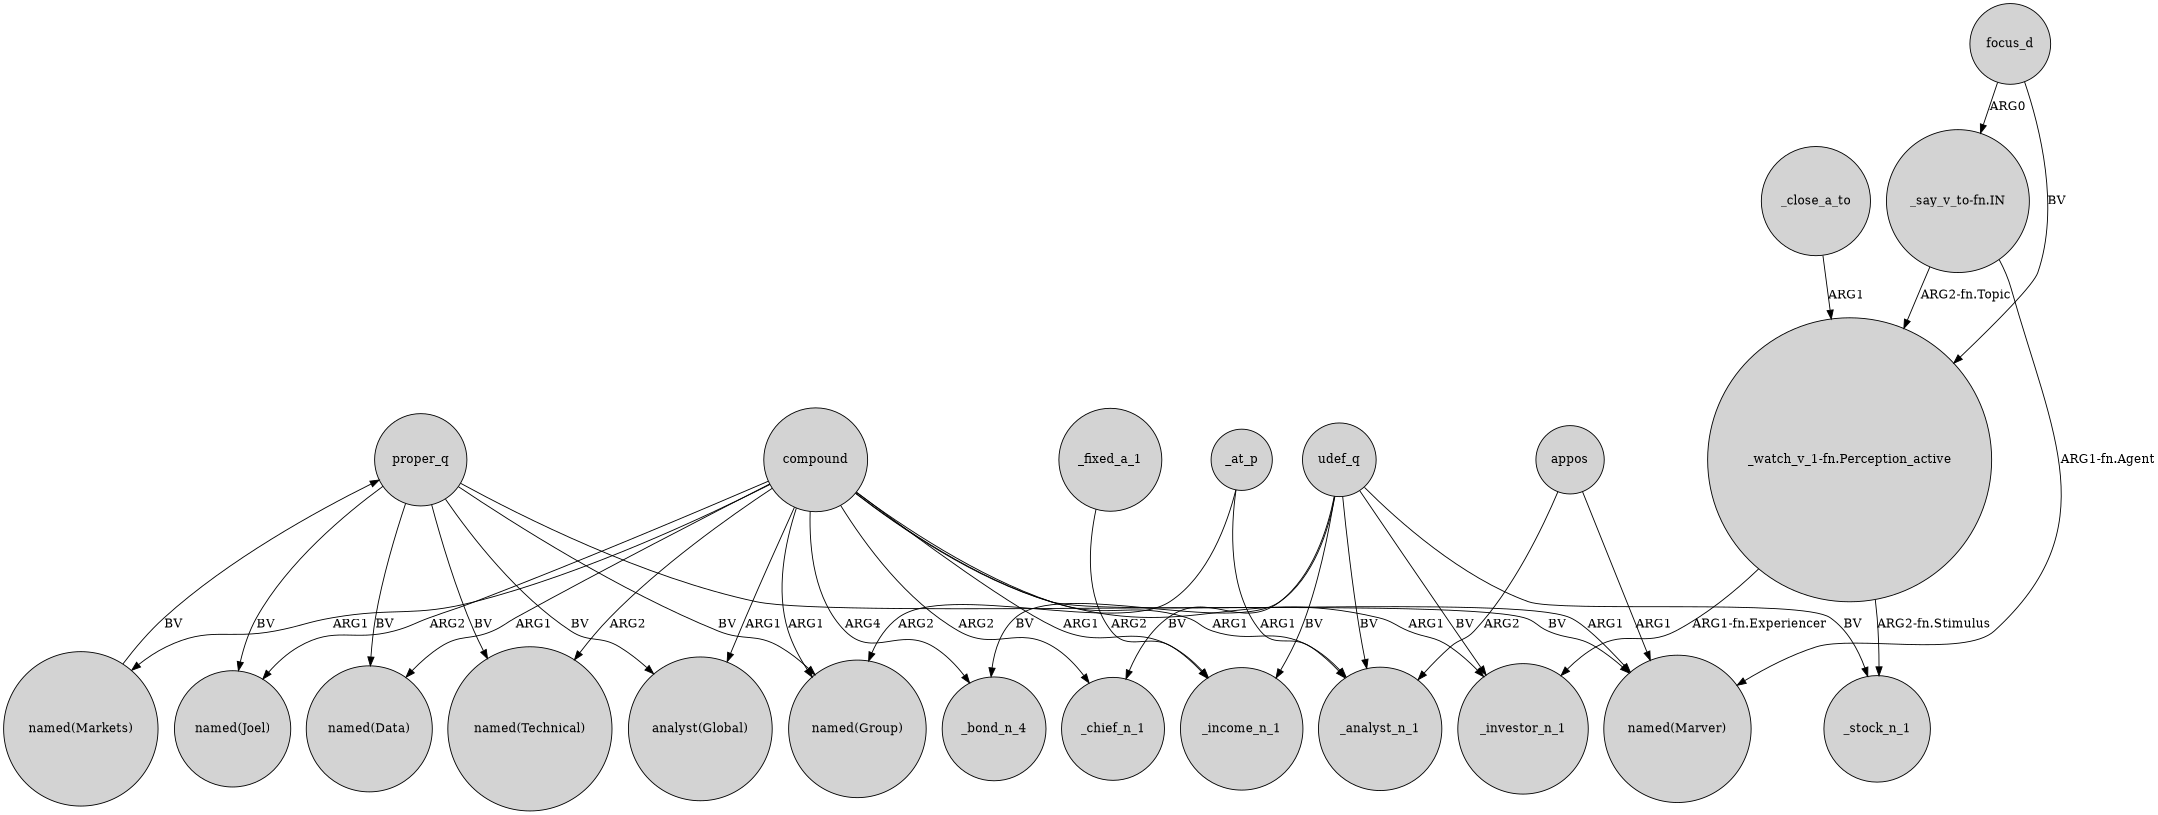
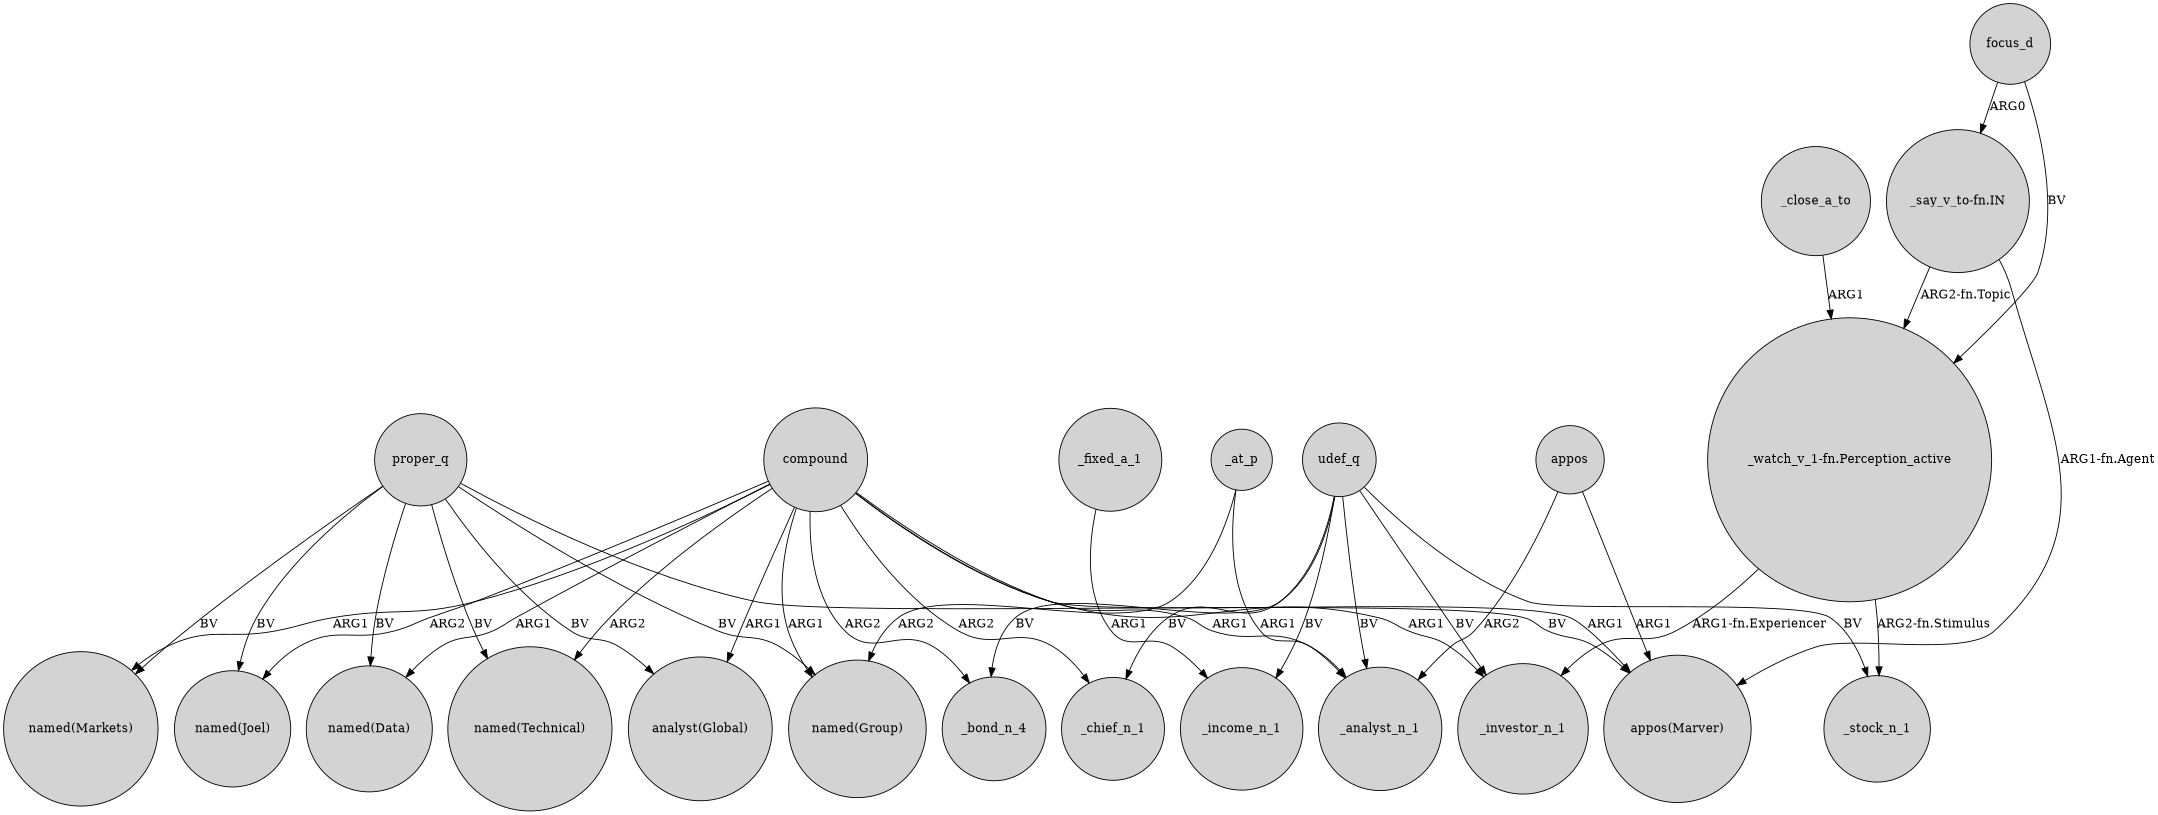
edge "named(Markets)" -> "proper_q": reversed
edge "compound" -> "_income_n_1": removed, label "ARG1"
edge "compound" -> "_bond_n_4": label "ARG4" -> "ARG2"
edge "_fixed_a_1" -> "_income_n_1": label "ARG2" -> "ARG1"
node "named(Marver)": label "named(Marver)" -> "appos(Marver)"
